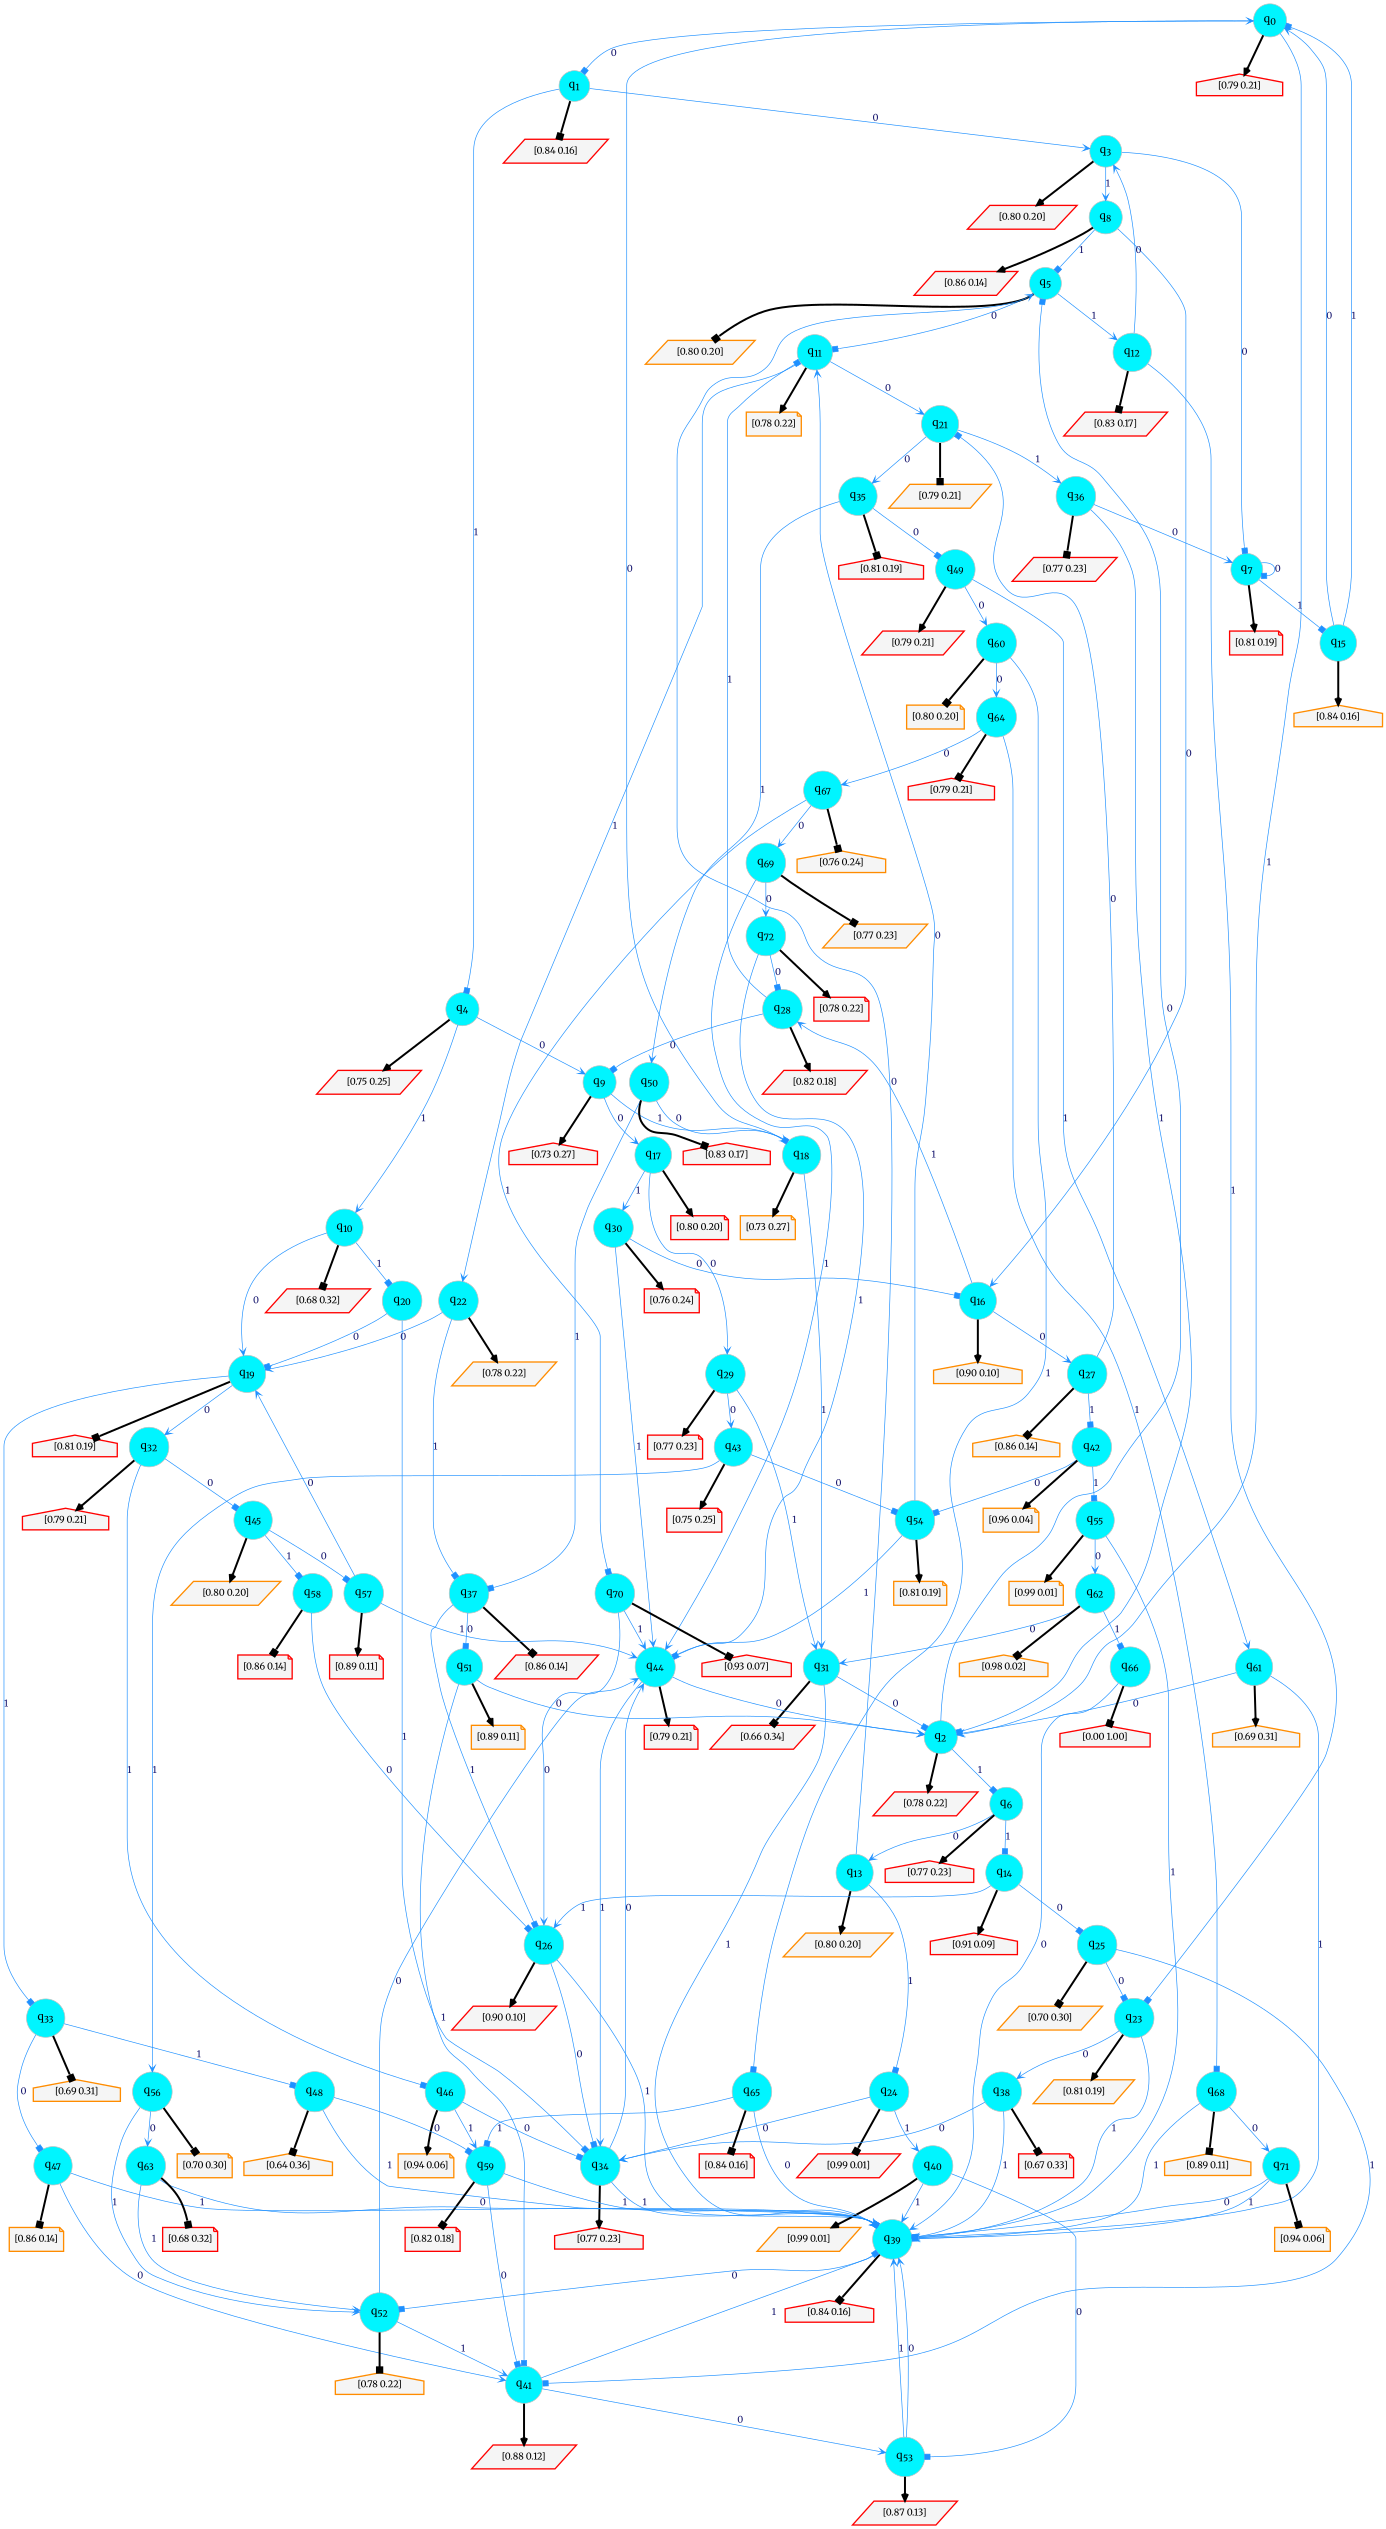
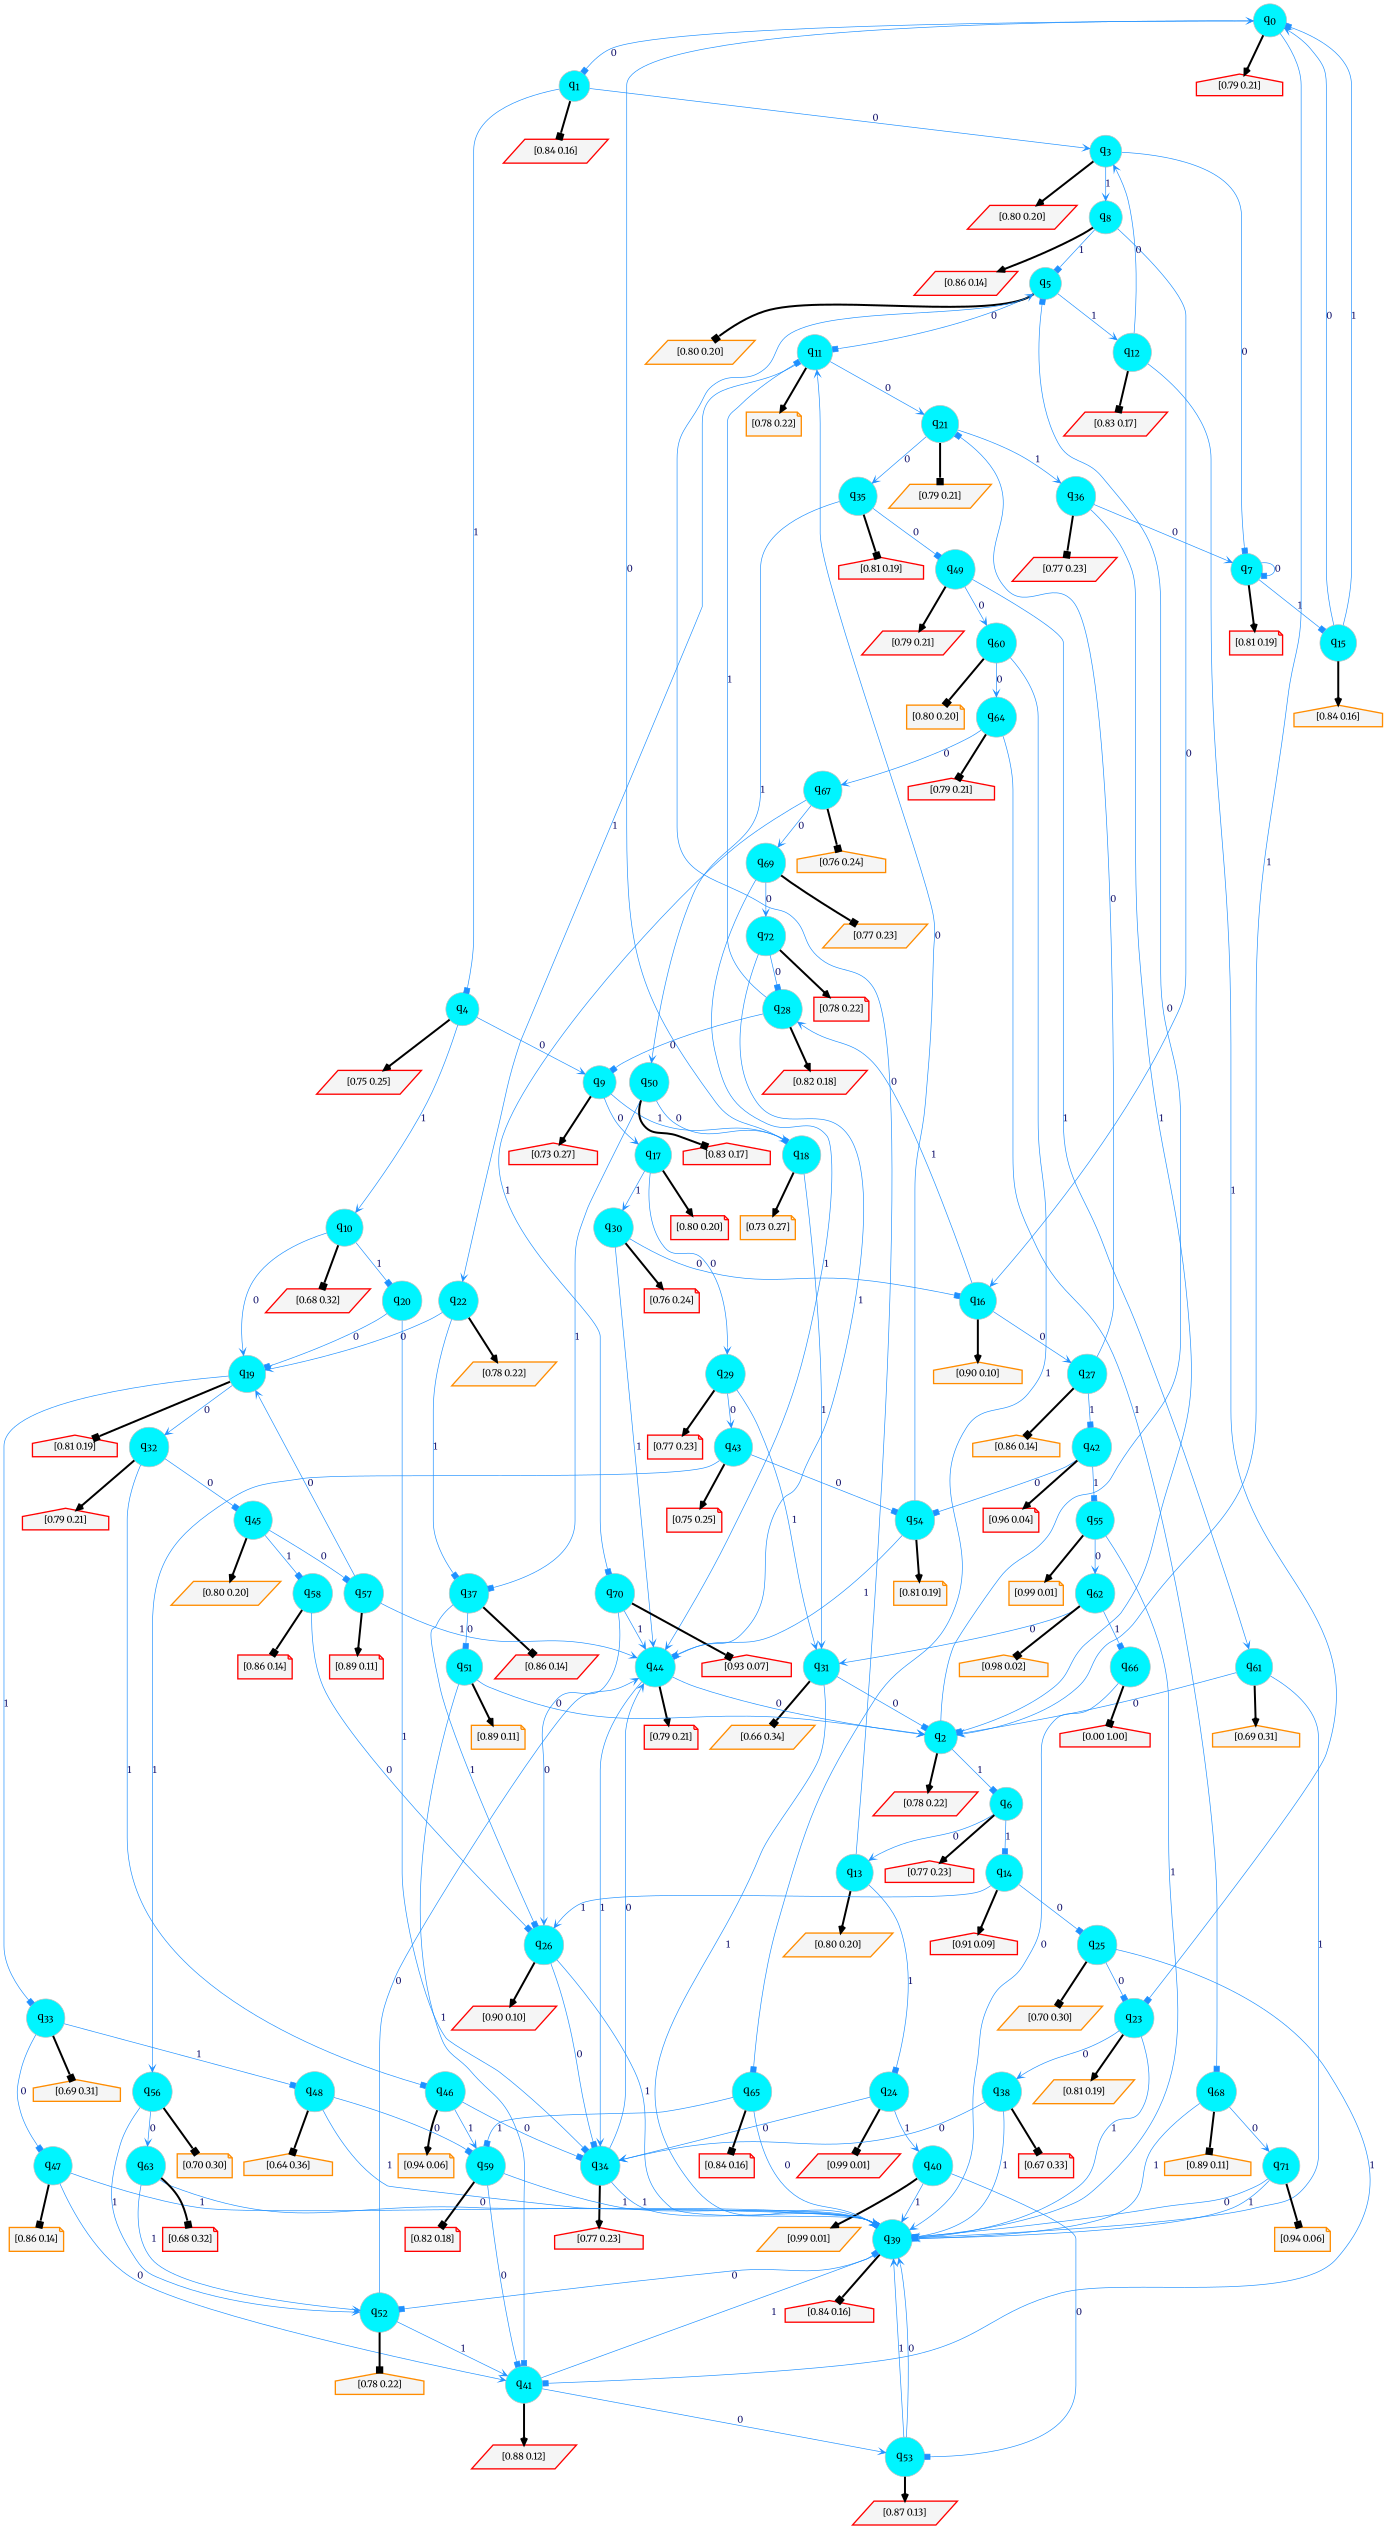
node "[0.96 0.04]": color darkorange -> red
node "[0.66 0.34]": color red -> darkorange
